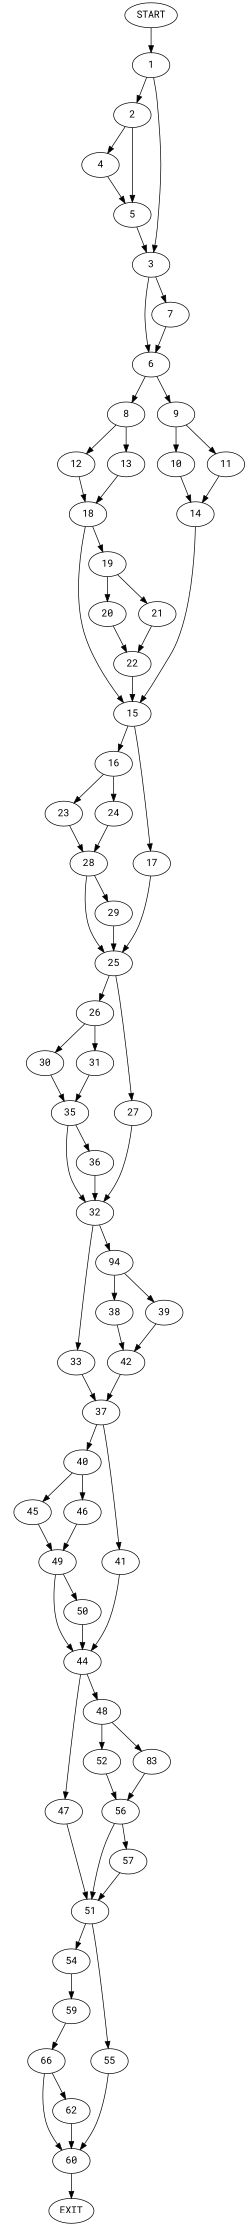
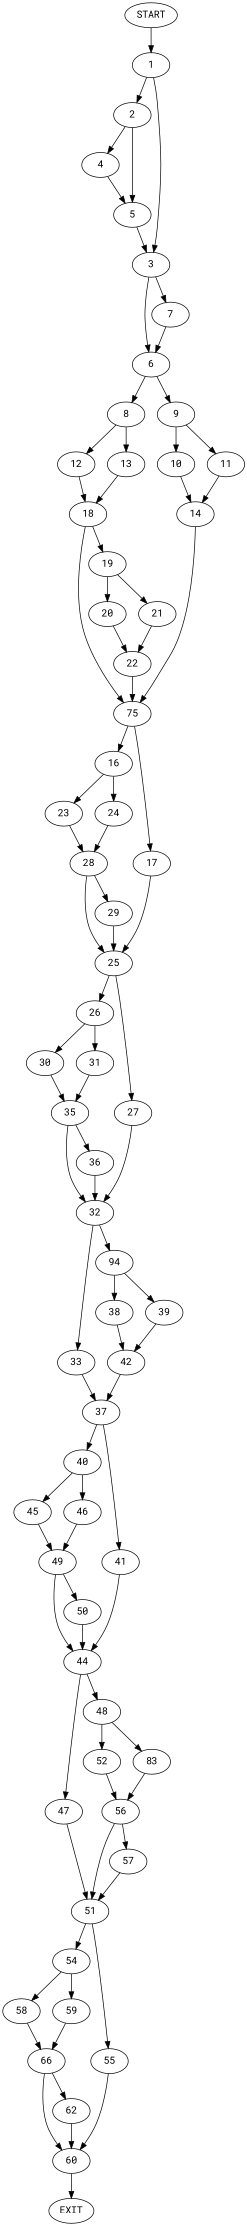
node "15": label "15" -> "75"
node "58": added
